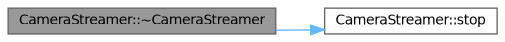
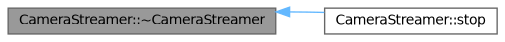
edge "CameraStreamer::~CameraStreamer" -> "CameraStreamer::stop": reversed
